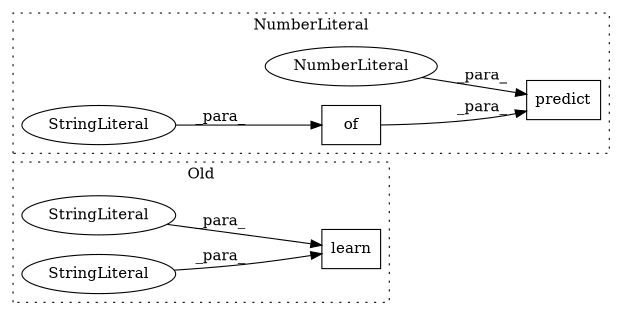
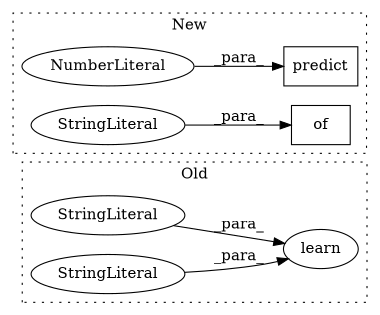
cluster "NumberLiteral": label "NumberLiteral" -> "New"
edge "of" -> "predict": removed, label "_para_"
node "learn": shape box -> ellipse
